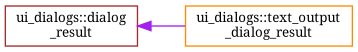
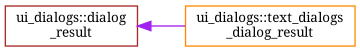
node "ui_dialogs::text_output _dialog_result": label "ui_dialogs::text_output _dialog_result" -> "ui_dialogs::text_dialogs _dialog_result"
